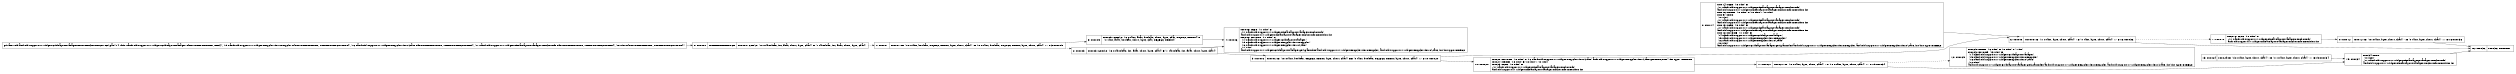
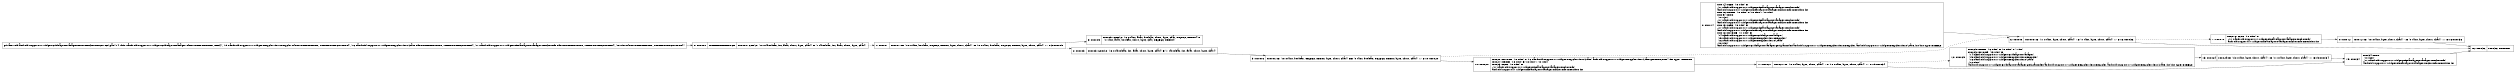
node "4: 0x0006": removed
edge "5: 0x000c" -> "6: 0x000e": style solid -> dashed
edge "12: 0x0029" -> "13: 0x002f": added
